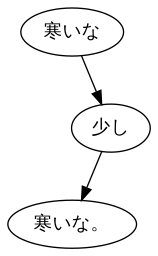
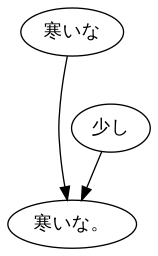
edge "寒いな" -> "少し": now "寒いな" -> "寒いな。"
